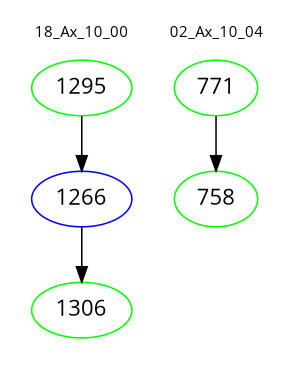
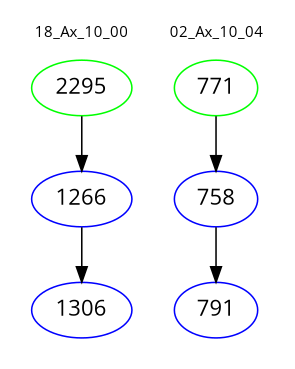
node "1295": label "1295" -> "2295"
node "758": color green -> blue
node "1306": color green -> blue
node "791": added
